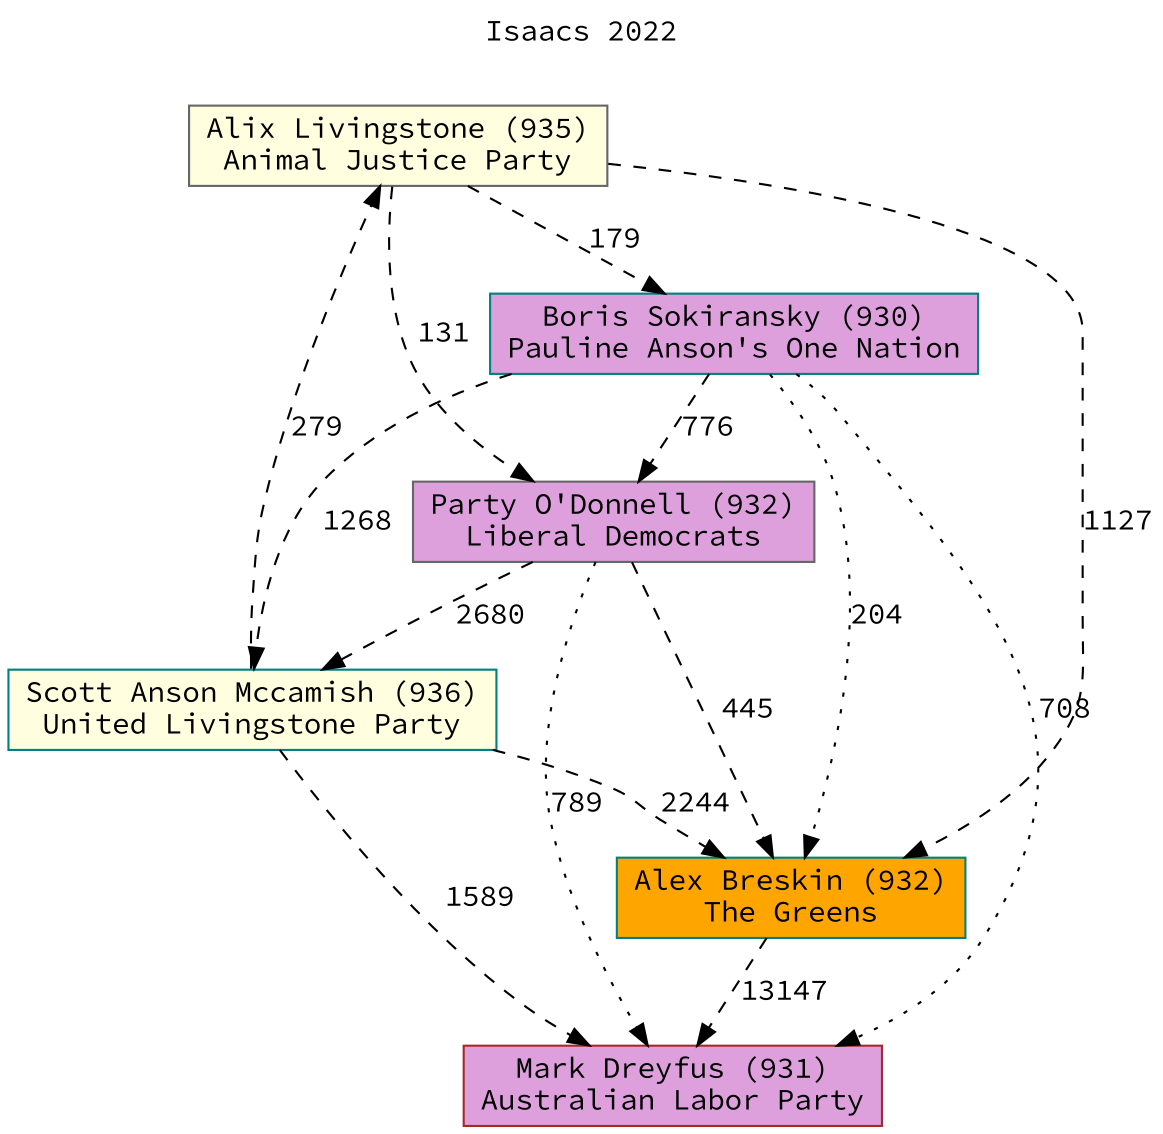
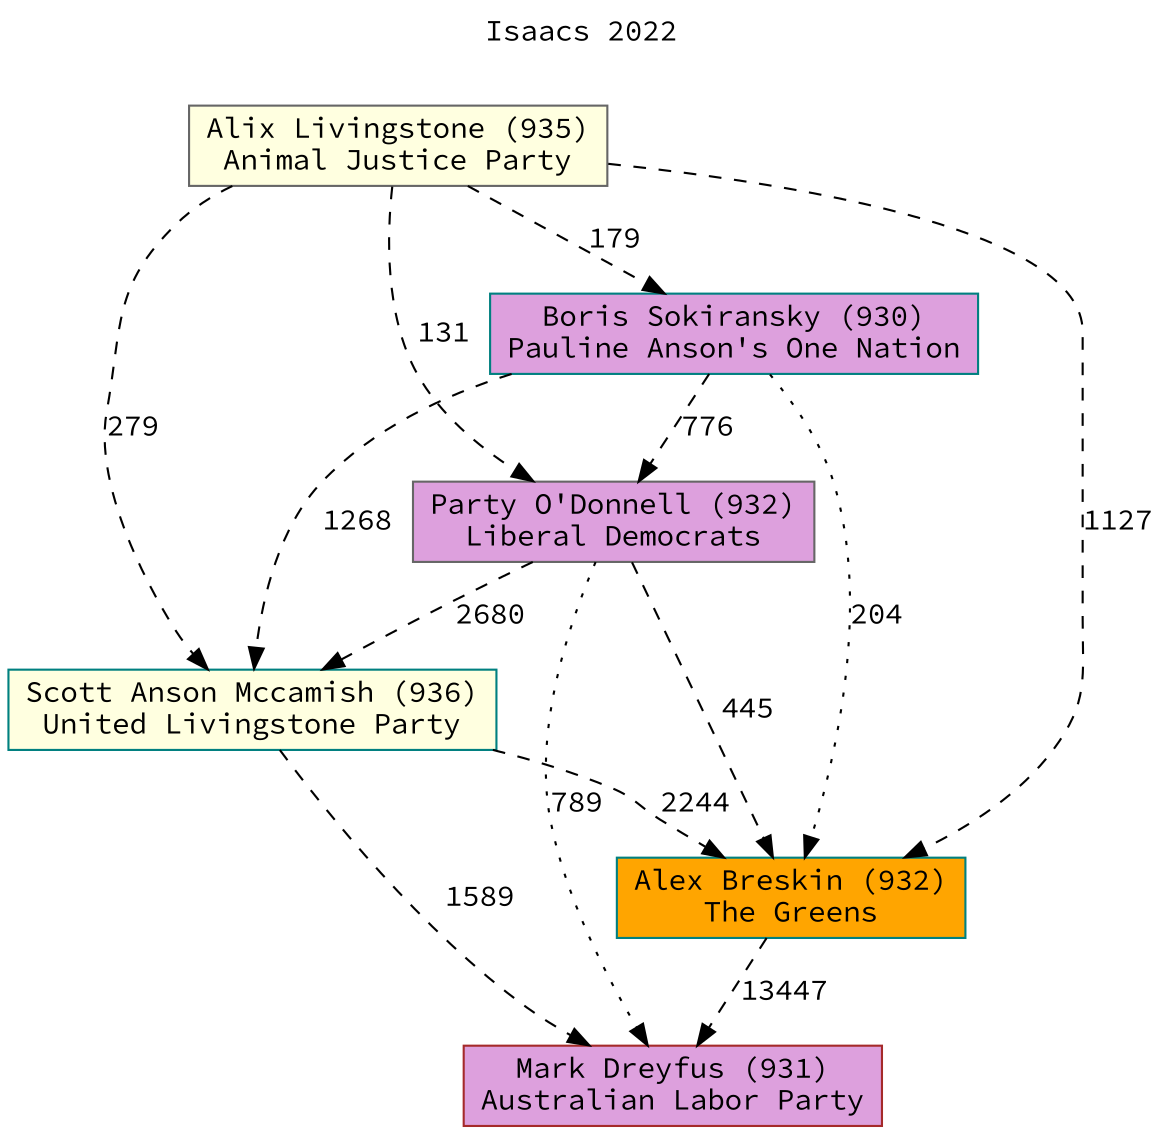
edge "Scott Anson Mccamish (936) United Livingstone Party" -> "Alix Livingstone (935) Animal Justice Party": reversed
edge "Boris Sokiransky (930) Pauline Anson's One Nation" -> "Mark Dreyfus (931) Australian Labor Party": removed, label "708"
edge "Alex Breskin (932) The Greens" -> "Mark Dreyfus (931) Australian Labor Party": label "13147" -> "13447"
